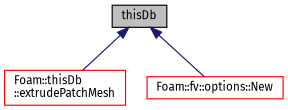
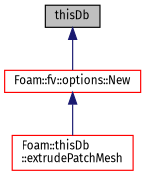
edge "Foam::thisDb ::extrudePatchMesh" -> "thisDb": now "Foam::thisDb ::extrudePatchMesh" -> "Foam::fv::options::New"
